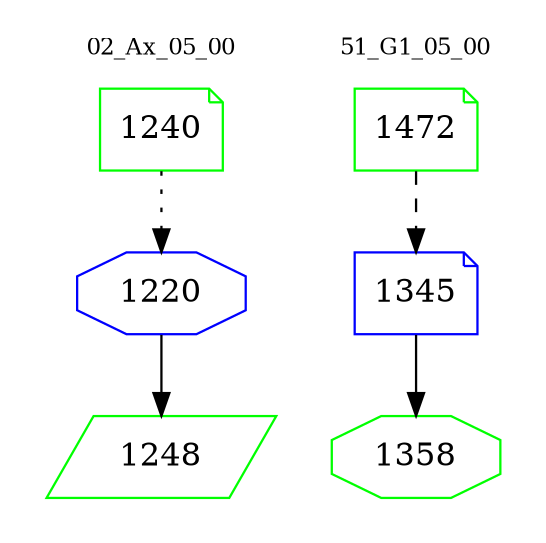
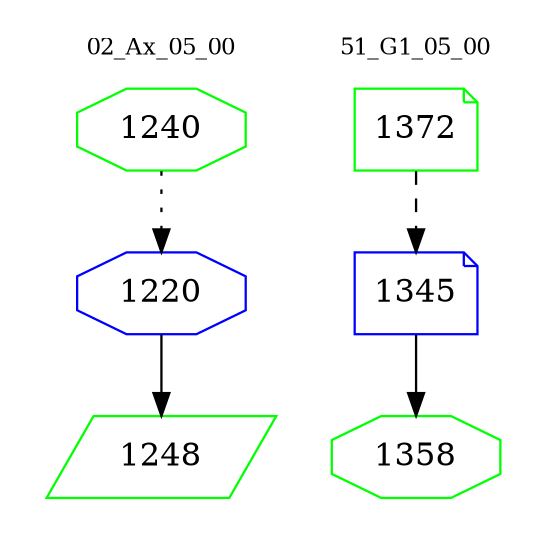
node "1240": shape note -> octagon
node "1472": label "1472" -> "1372"
